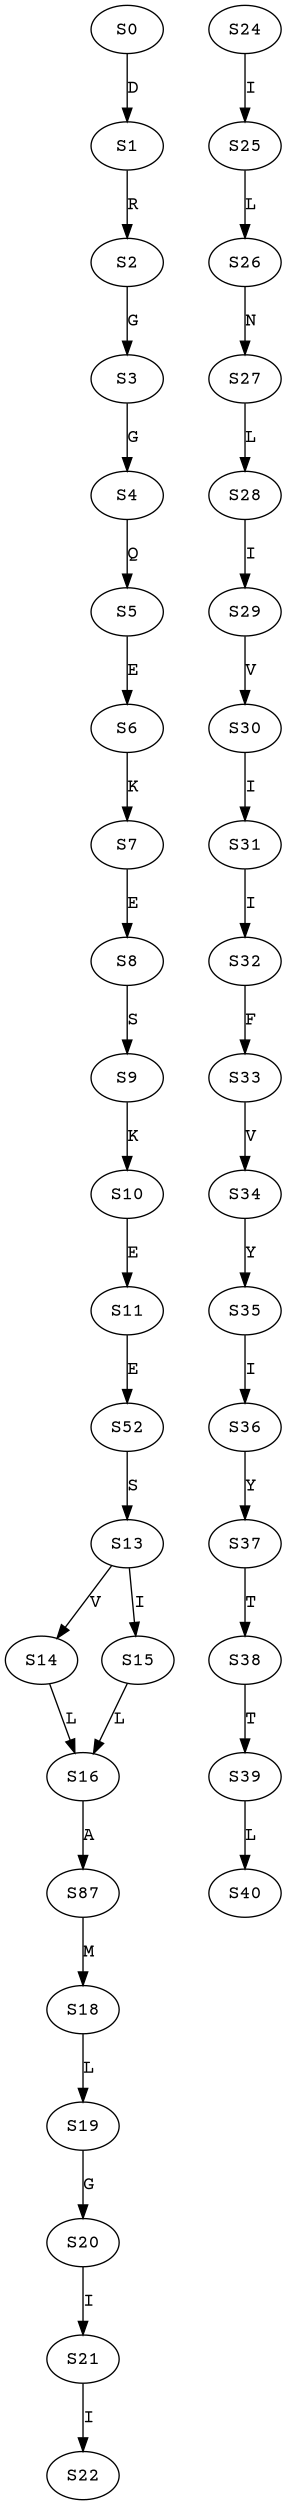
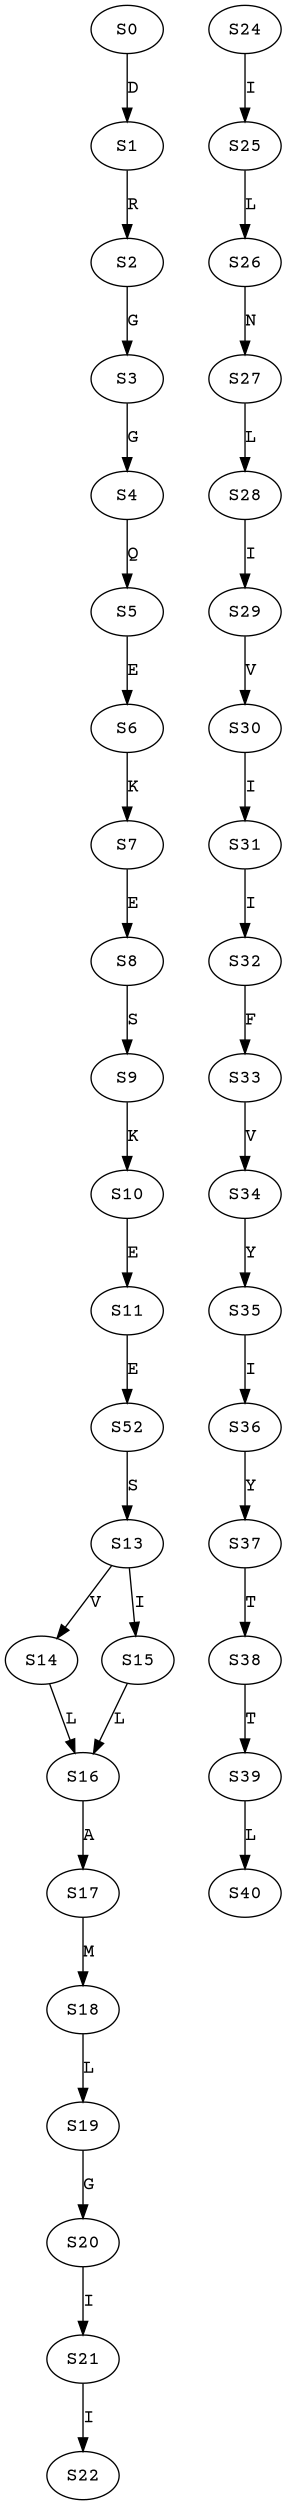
node "S87": label "S87" -> "S17"
